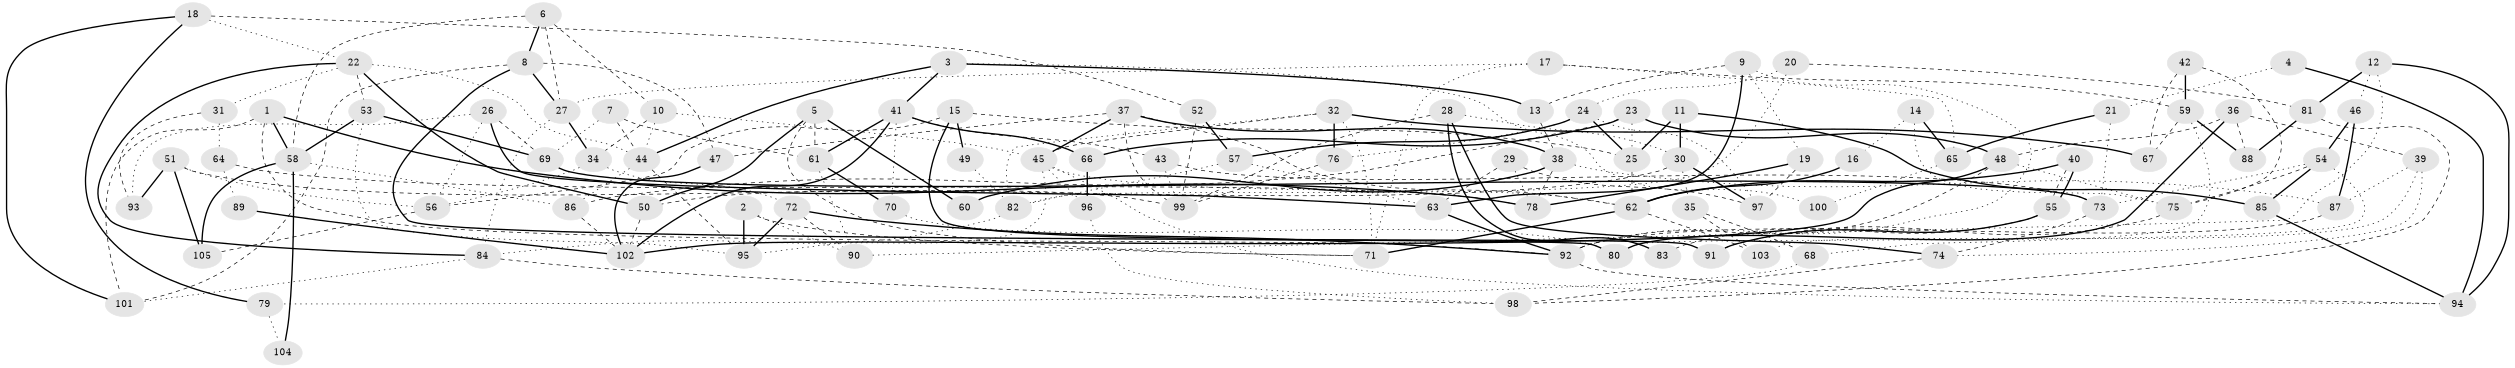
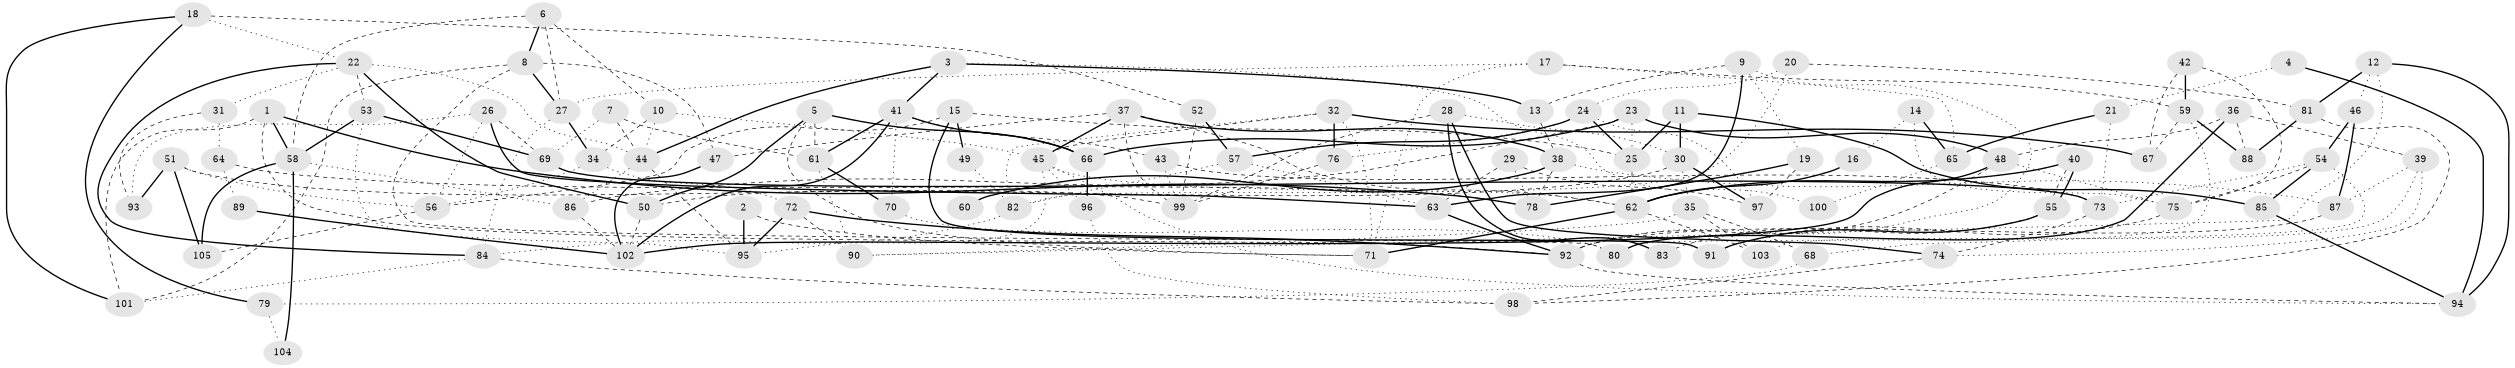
edge "5" -- "60": now "5" -- "66"
edge "2" -- "90": now "35" -- "90"
edge "8" -- "80": style bold -> dashed
